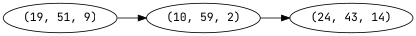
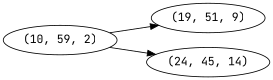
edge "(19, 51, 9)" -> "(10, 59, 2)": reversed
node "(24, 43, 14)": label "(24, 43, 14)" -> "(24, 45, 14)"
